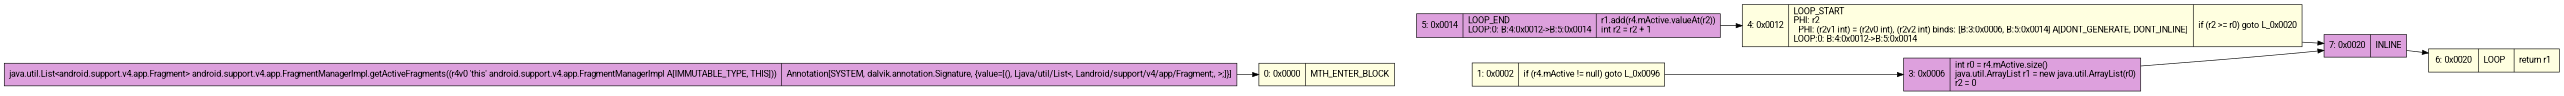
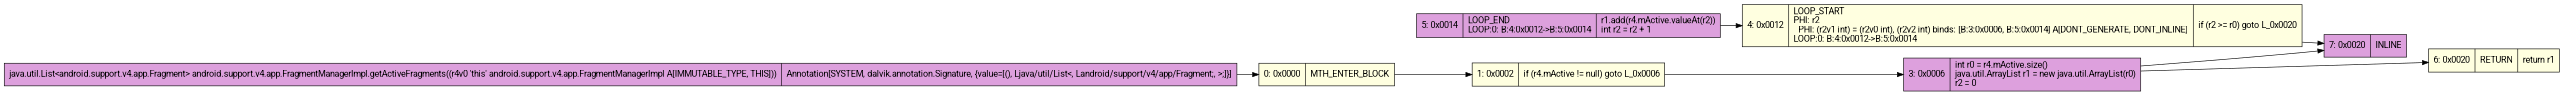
edge "7: 0x0020" -> "6: 0x0020": now "3: 0x0006" -> "6: 0x0020"
node "6: 0x0020": text "LOOP" -> "RETURN"
node "1: 0x0002": text "if (r4.mActive != null) goto L_0x0096" -> "if (r4.mActive != null) goto L_0x0006"
edge "0: 0x0000" -> "1: 0x0002": added
